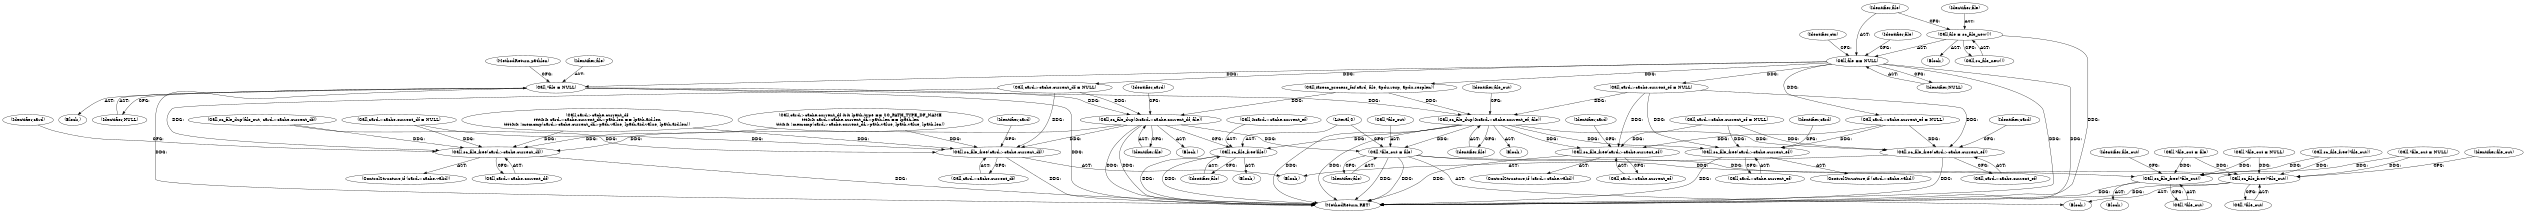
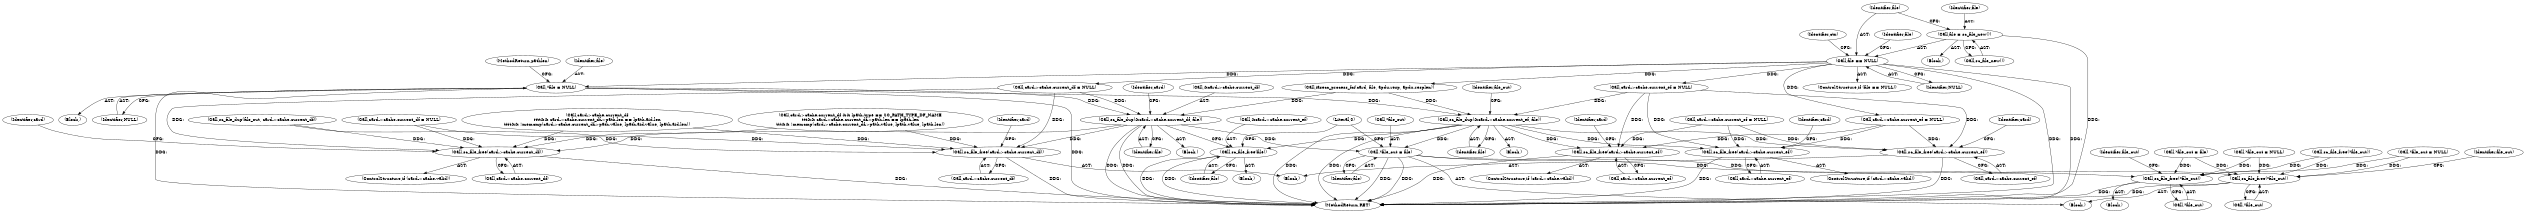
node "(Call,&card->cache.current_df)": added
node "(ControlStructure,if (file == NULL))": added
edge "(Literal,0)" -> "(Call,sc_file_free(file))": label "AST: " -> "CFG: "
